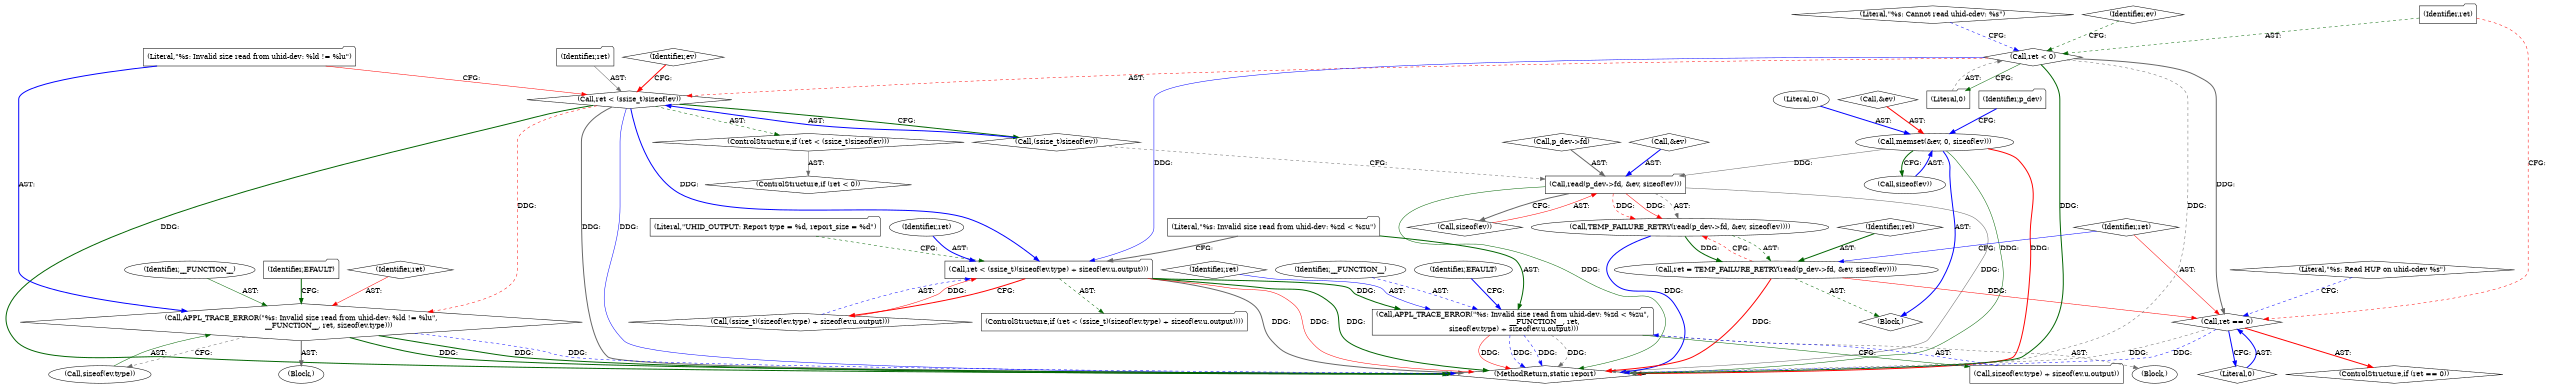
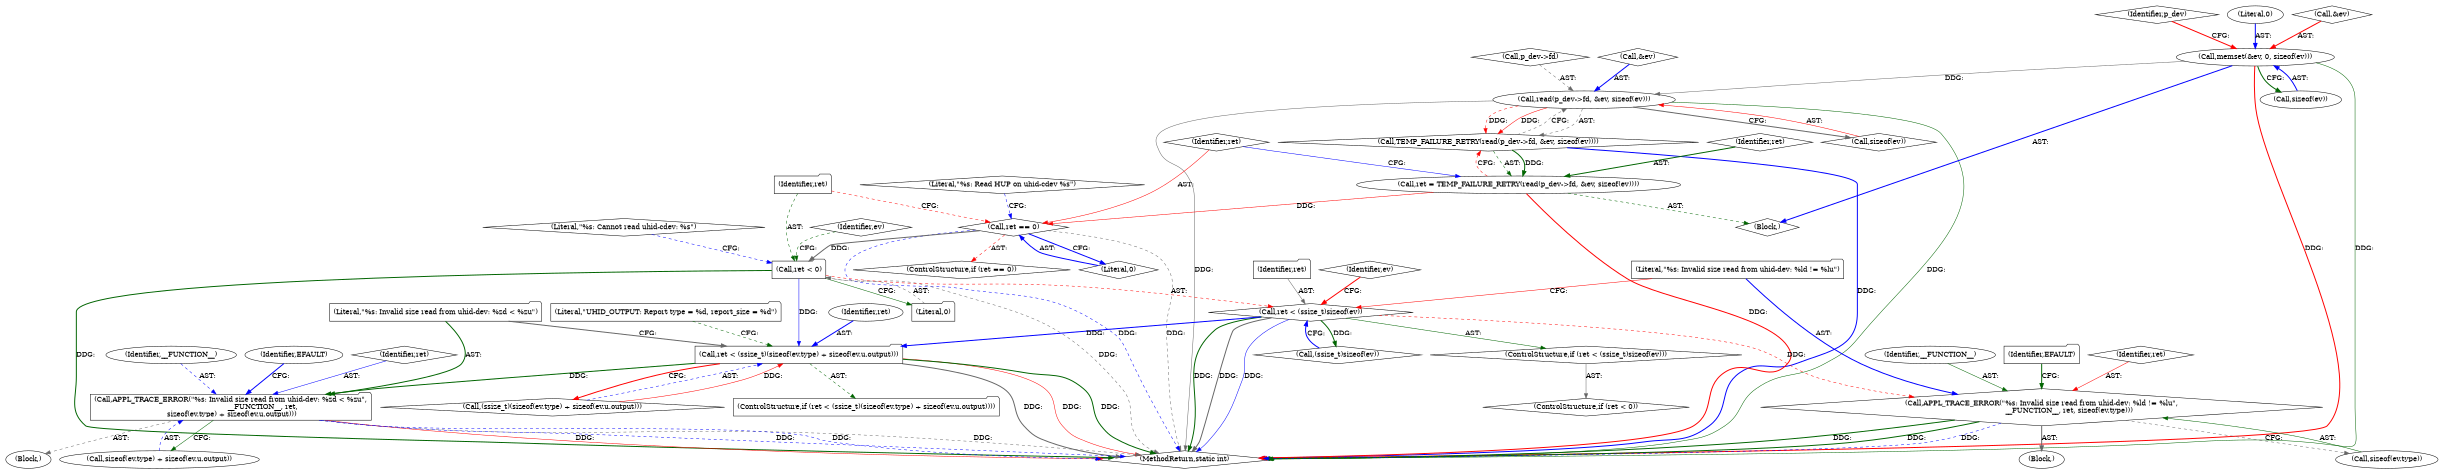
node "(Call,ret < 0)": shape diamond -> folder
node "(Identifier,p_dev)": shape folder -> diamond
edge "(Call,ret < (ssize_t)sizeof(ev))" -> "(ControlStructure,if (ret < (ssize_t)sizeof(ev)))": style dashed -> solid
edge "(Identifier,p_dev)" -> "(Call,memset(&ev, 0, sizeof(ev)))": color blue -> red
edge "(Call,(ssize_t)sizeof(ev))" -> "(Call,ret < (ssize_t)sizeof(ev))": label "AST: " -> "CFG: "
edge "(Call,ret < (ssize_t)sizeof(ev))" -> "(Call,(ssize_t)sizeof(ev))": label "CFG: " -> "DDG: "
edge "(Call,ret < 0)" -> "(Call,ret == 0)": reversed
edge "(Call,p_dev->fd)" -> "(Call,read(p_dev->fd, &ev, sizeof(ev)))": style bold -> dashed
edge "(Call,(ssize_t)sizeof(ev))" -> "(Call,read(p_dev->fd, &ev, sizeof(ev)))": now "(Call,TEMP_FAILURE_RETRY(read(p_dev->fd, &ev, sizeof(ev))))" -> "(Call,read(p_dev->fd, &ev, sizeof(ev)))"
node "(Call,read(p_dev->fd, &ev, sizeof(ev)))": shape folder -> ellipse
node "(Call,TEMP_FAILURE_RETRY(read(p_dev->fd, &ev, sizeof(ev))))": shape ellipse -> diamond
edge "(Call,ret == 0)" -> "(ControlStructure,if (ret == 0))": style bold -> dashed
node "(MethodReturn,static report)": label "(MethodReturn,static report)" -> "(MethodReturn,static int)"
node "(Call,sizeof(ev.type) + sizeof(ev.u.output))": shape folder -> ellipse
